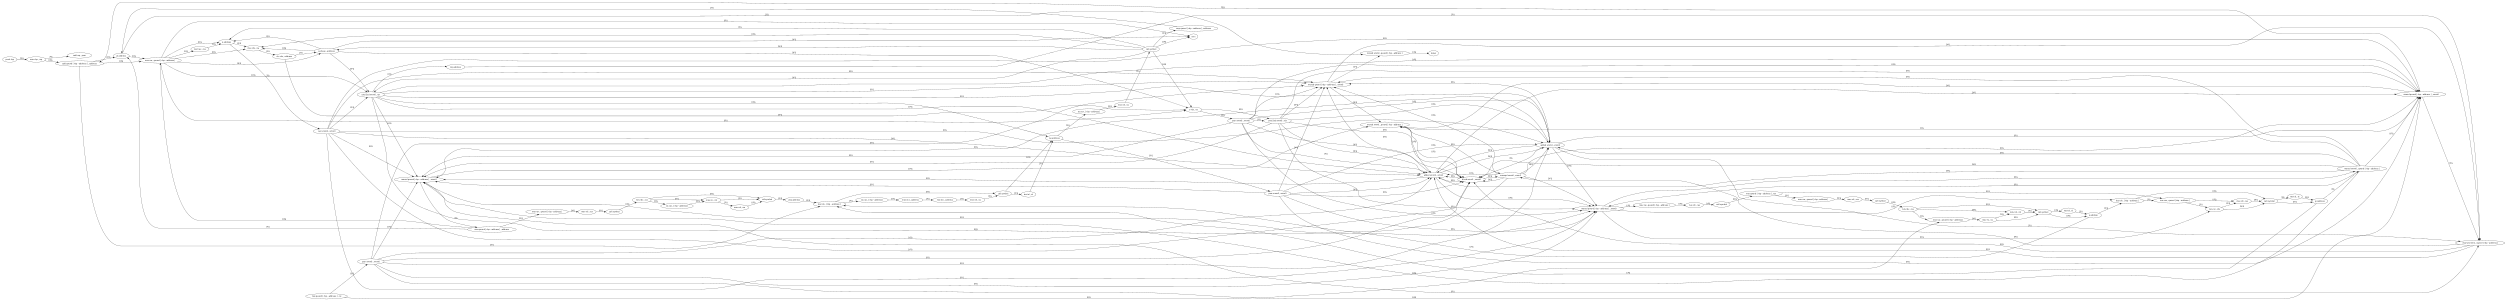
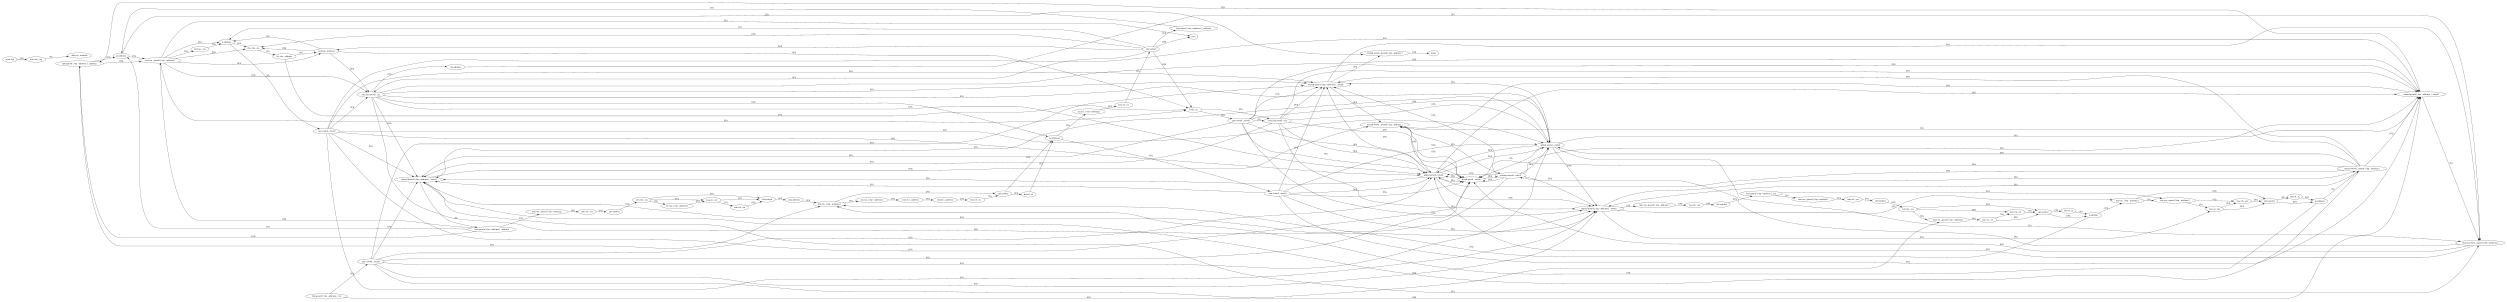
edge "and eax , address" -> "retn": removed, label "DFG"
node "add rsp , pxor": label "add rsp , pxor" -> "add rsp , address"
edge "mov rbp , rsp" -> "add qword [ rbp - address ] , address": now "mov qword [ rbp - address ] , address" -> "add qword [ rbp - address ] , address"
